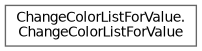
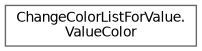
node "ChangeColorListForValue. ChangeColorListForValue": label "ChangeColorListForValue. ChangeColorListForValue" -> "ChangeColorListForValue. ValueColor"
